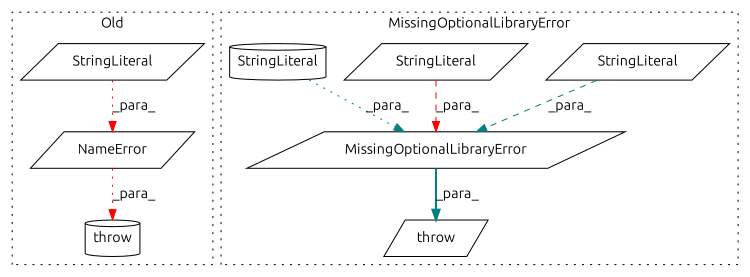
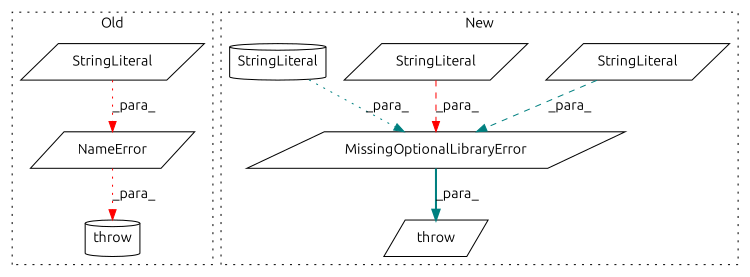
cluster "MissingOptionalLibraryError": label "MissingOptionalLibraryError" -> "New"
